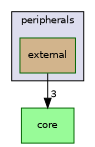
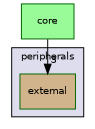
edge "external" -> "core": reversed
